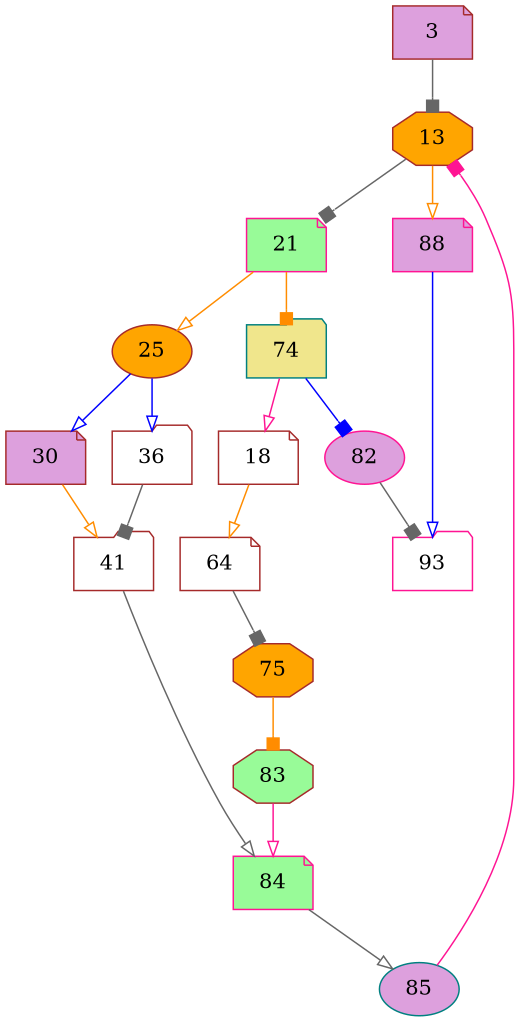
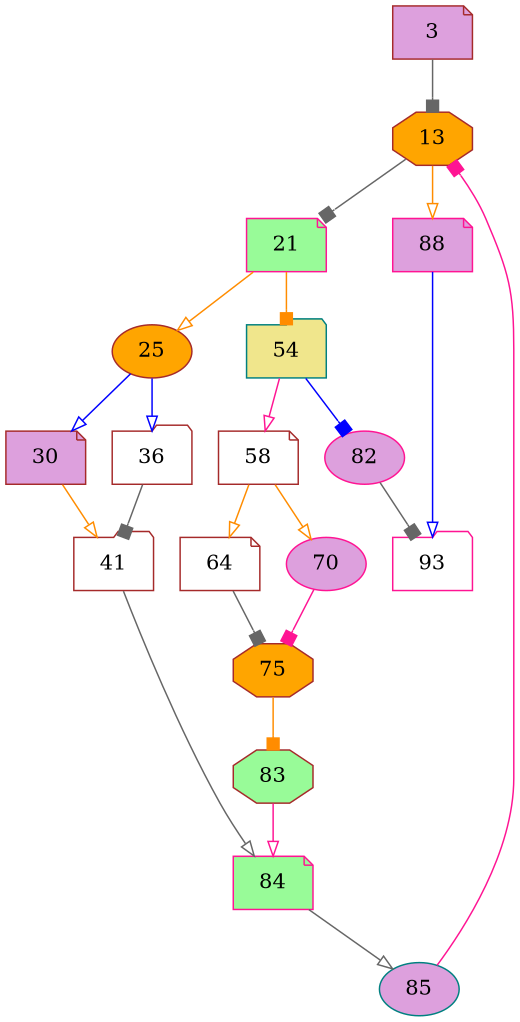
node "74": label "74" -> "54"
node "18": label "18" -> "58"
node "70": added
